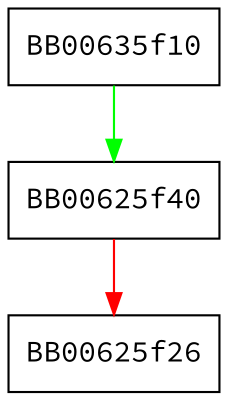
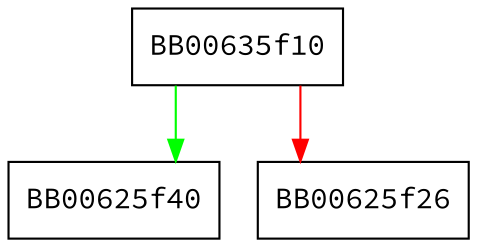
edge "BB00625f40" -> "BB00625f26": now "BB00635f10" -> "BB00625f26"
